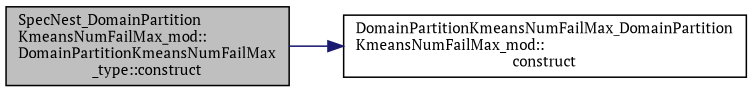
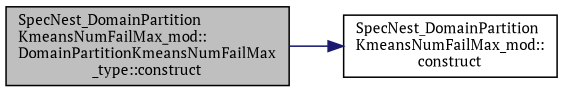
node "DomainPartitionKmeansNumFailMax_DomainPartition KmeansNumFailMax_mod:: construct": label "DomainPartitionKmeansNumFailMax_DomainPartition KmeansNumFailMax_mod:: construct" -> "SpecNest_DomainPartition KmeansNumFailMax_mod:: construct"
